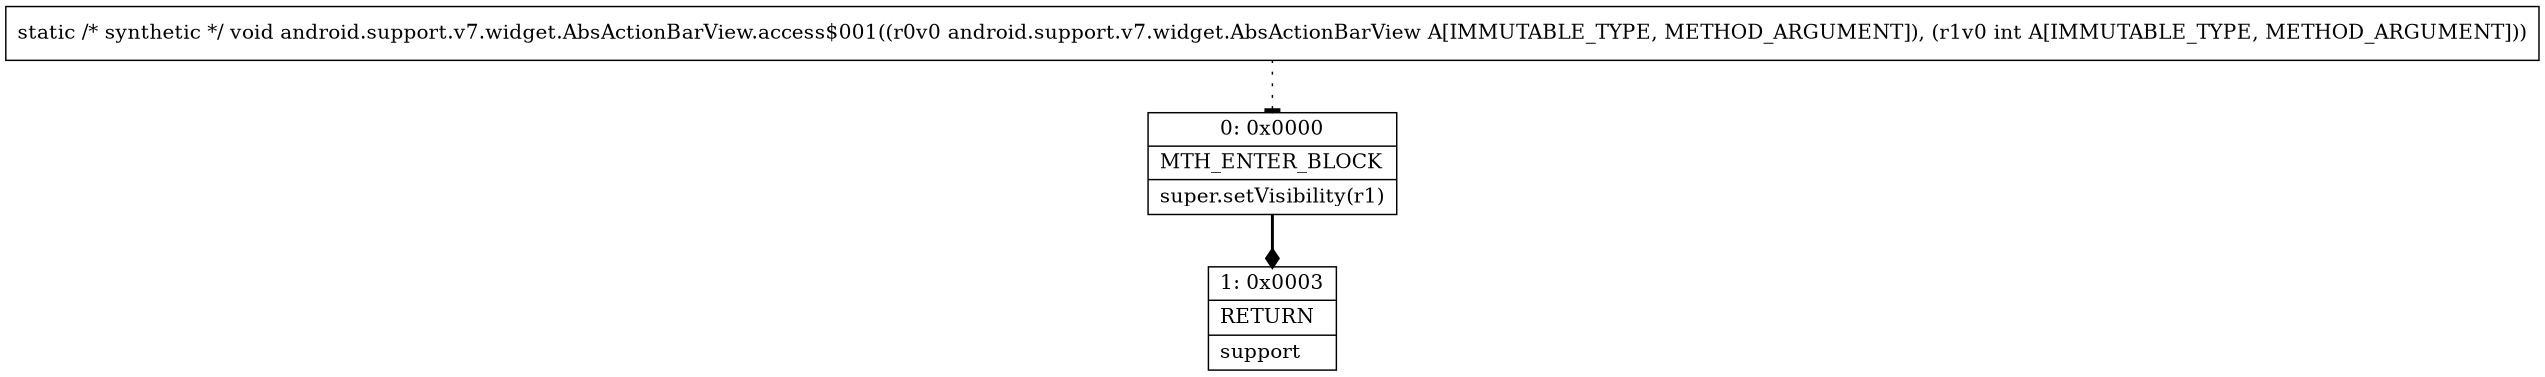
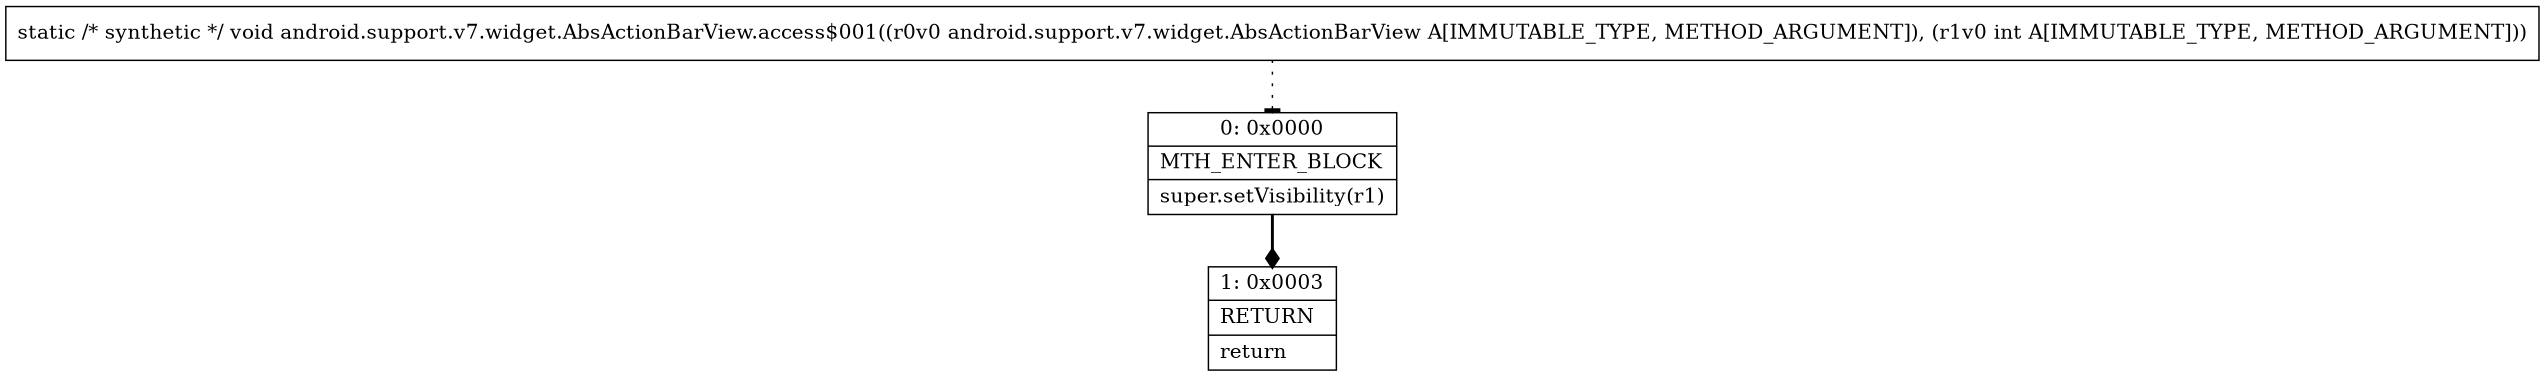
node "1: 0x0003": text "support" -> "return"
